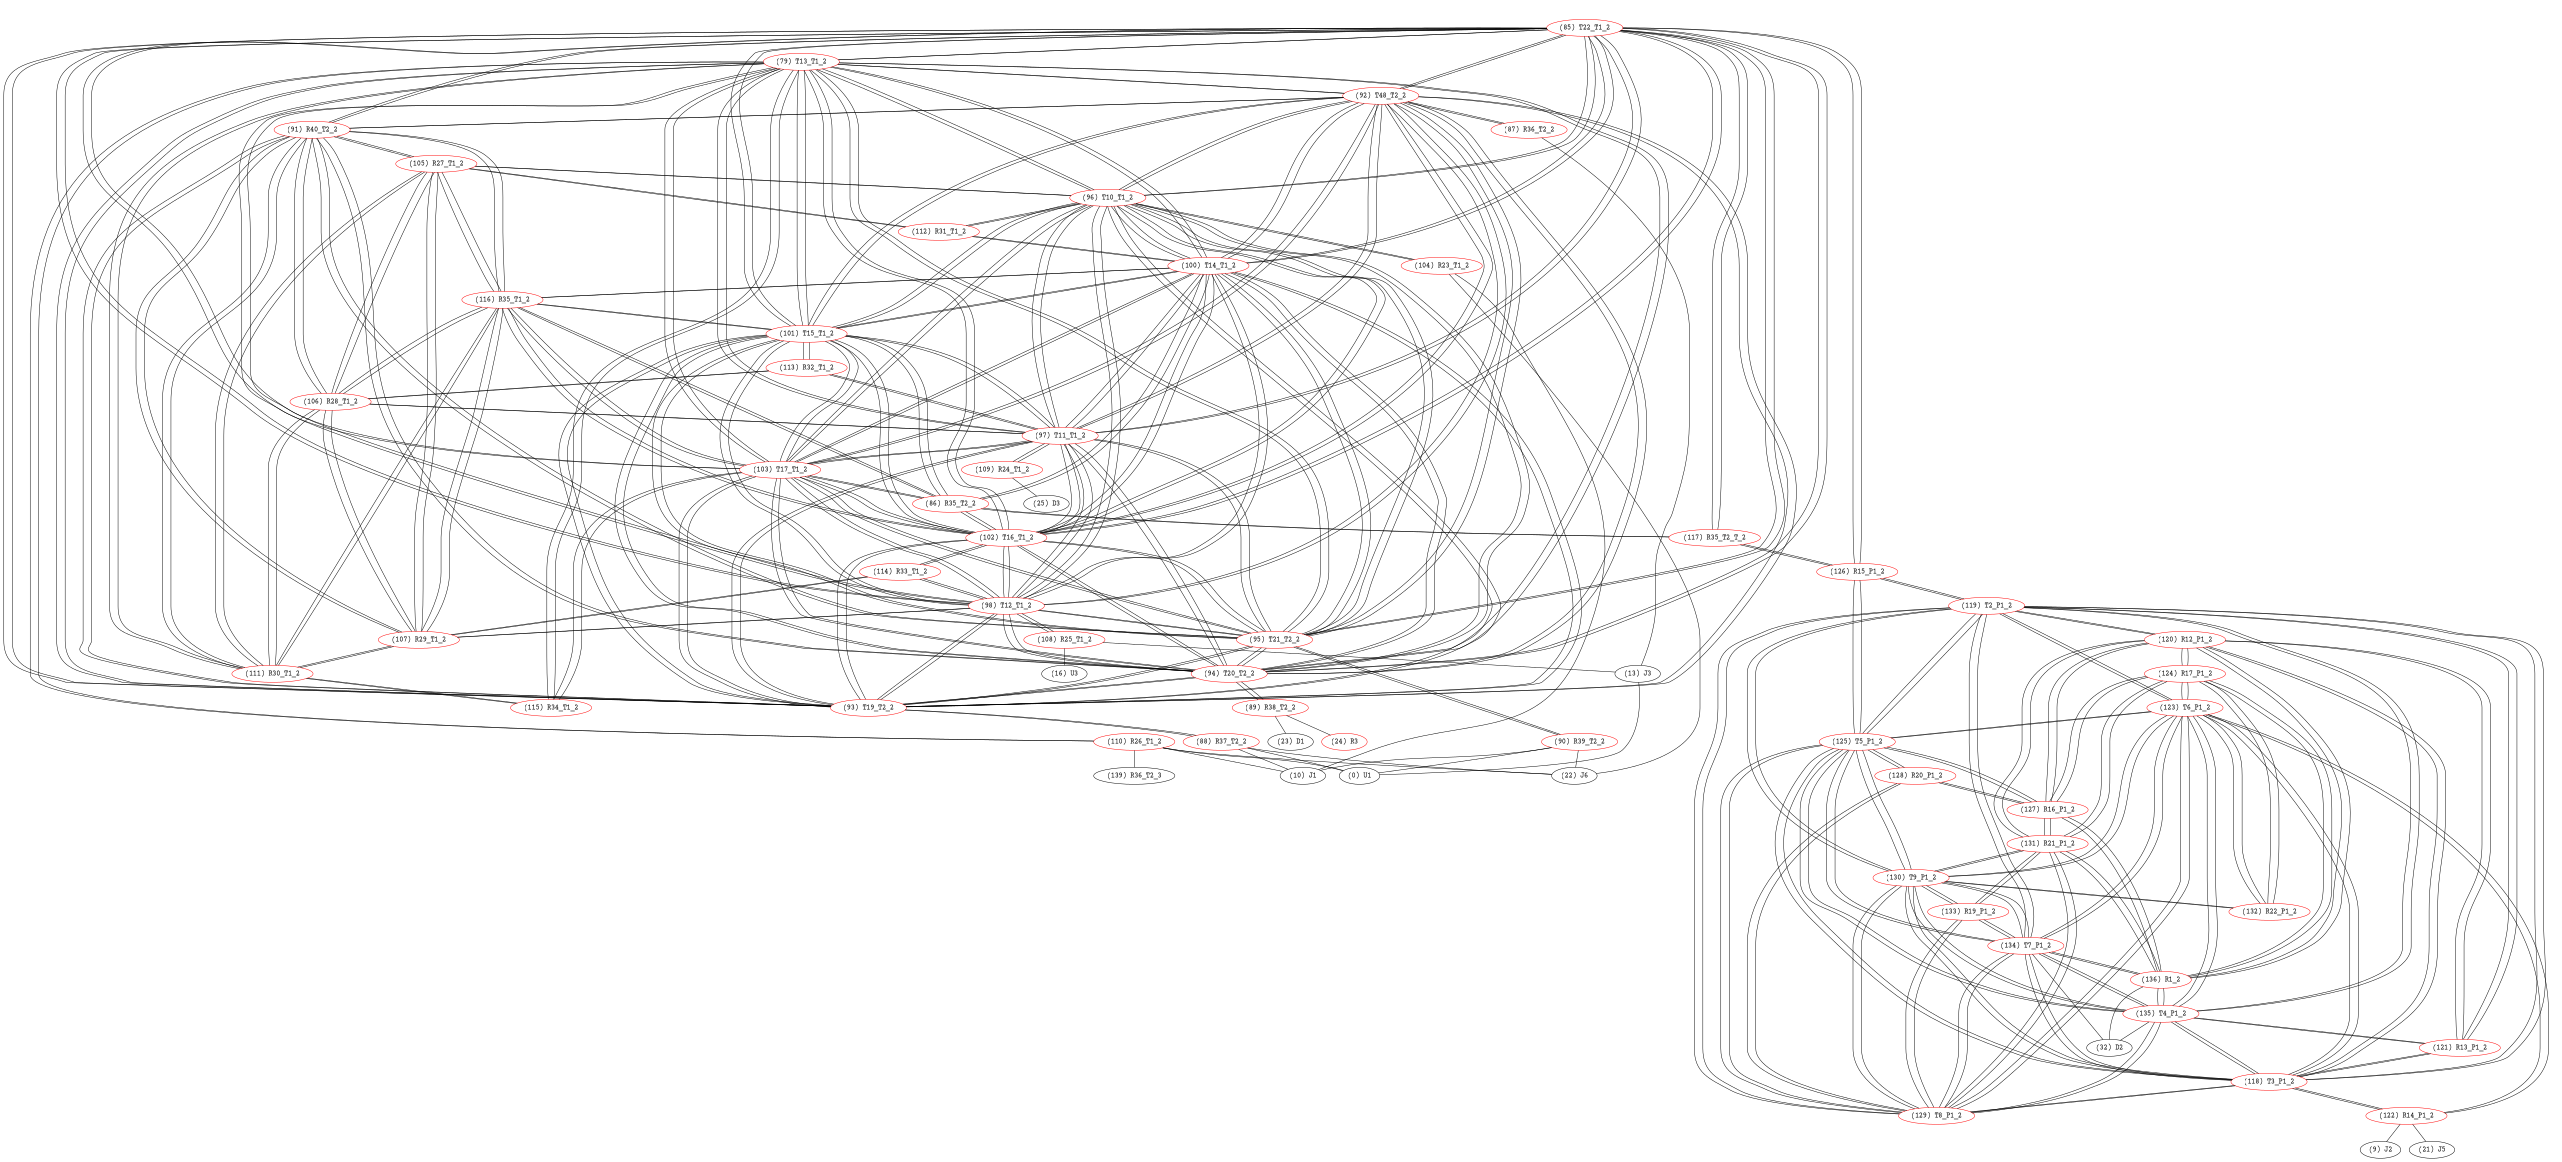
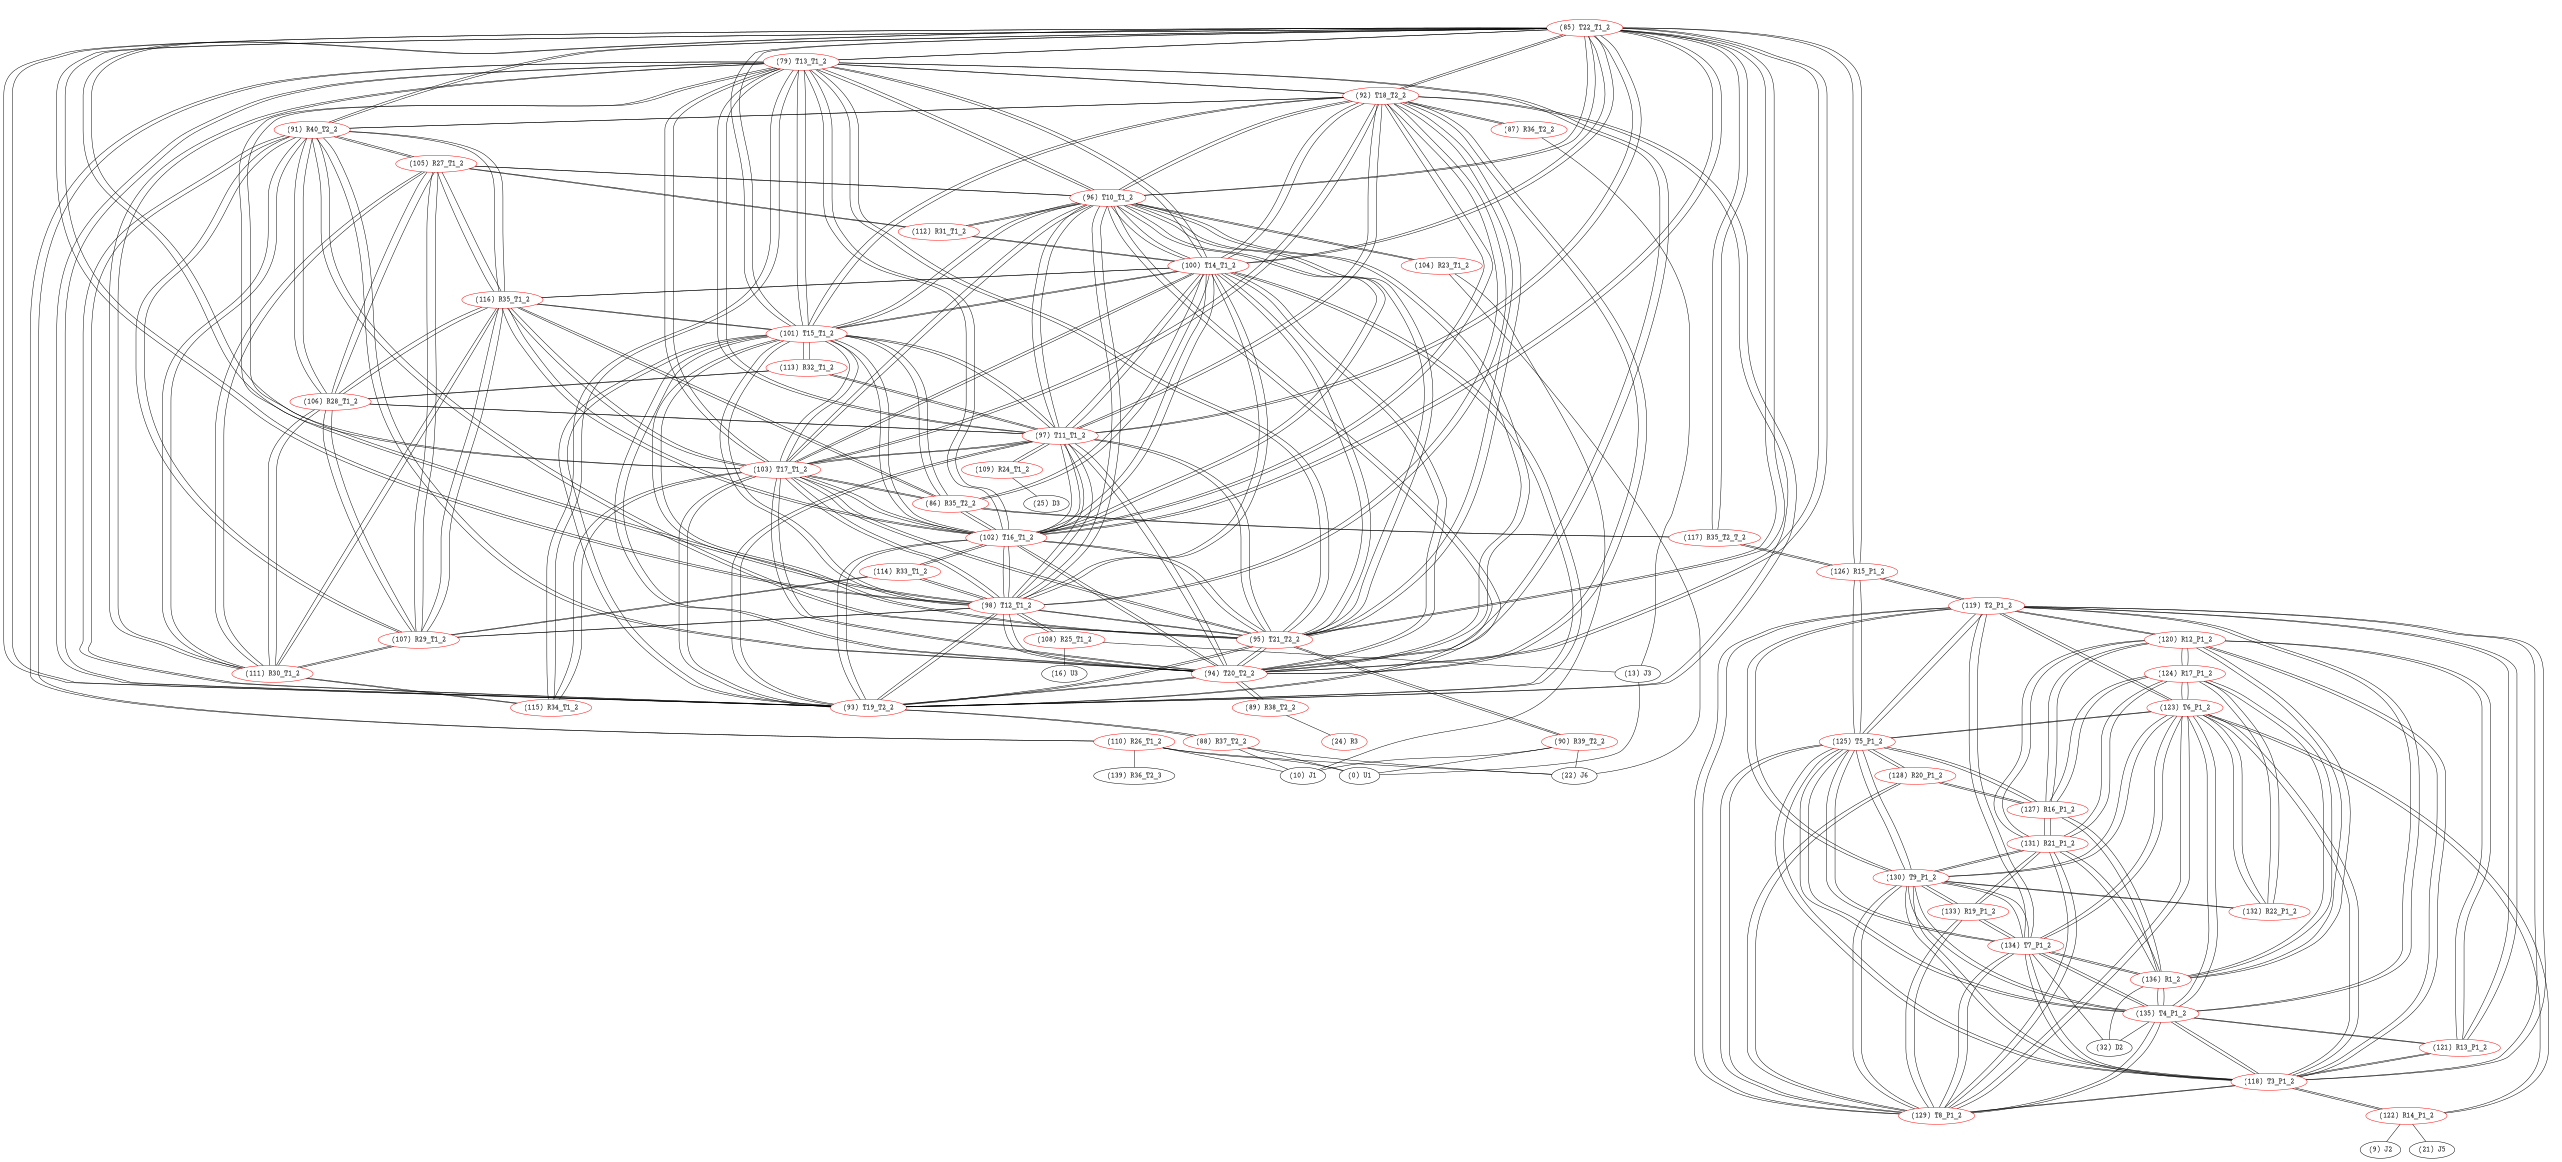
node "(92) T48_T2_2": label "(92) T48_T2_2" -> "(92) T18_T2_2"
node "(23) D1": removed
